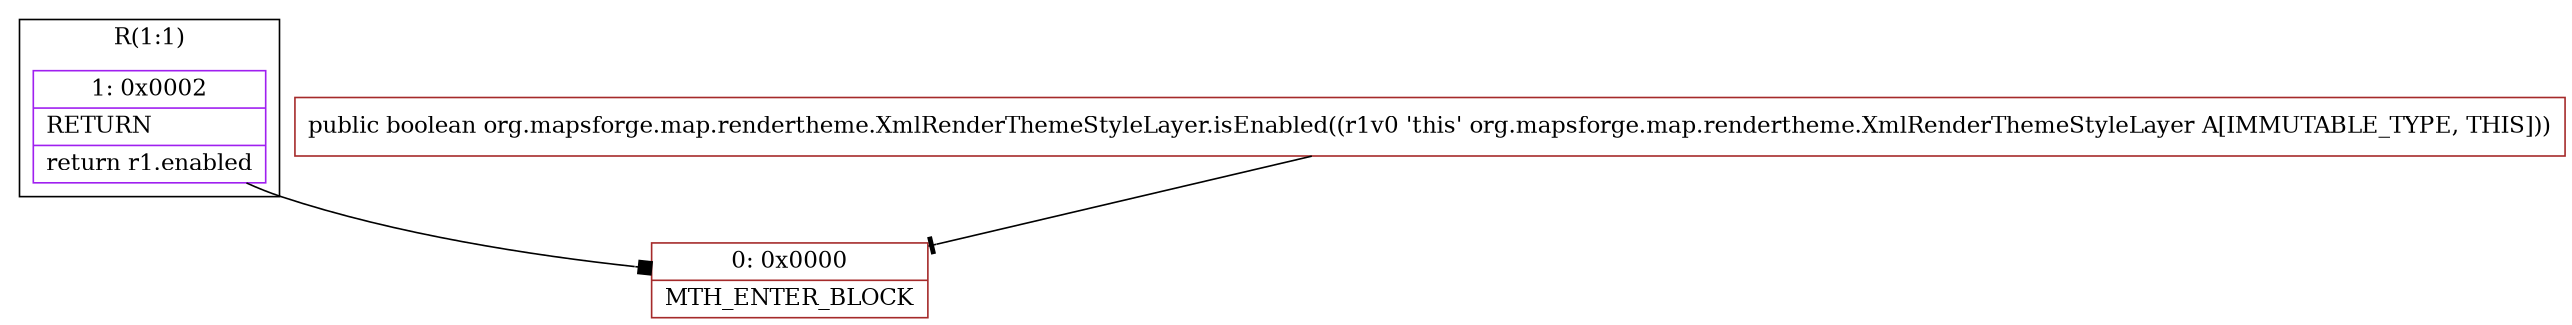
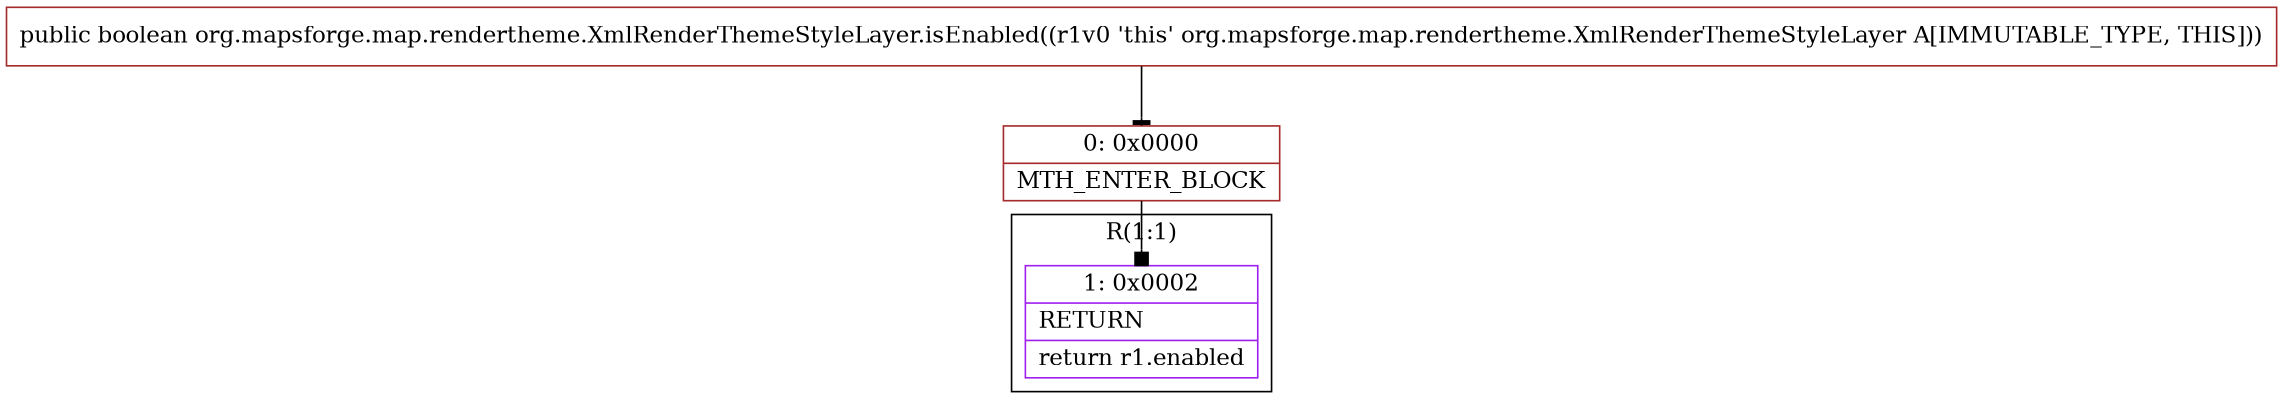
edge "1: 0x0002" -> "0: 0x0000": reversed
